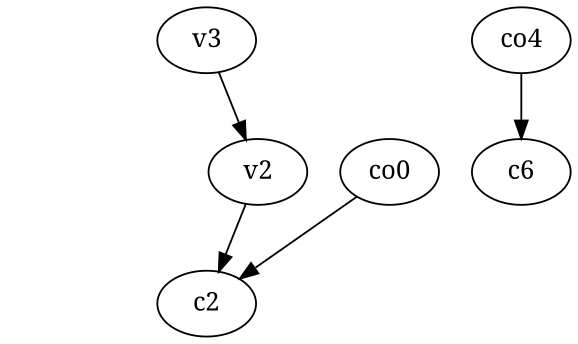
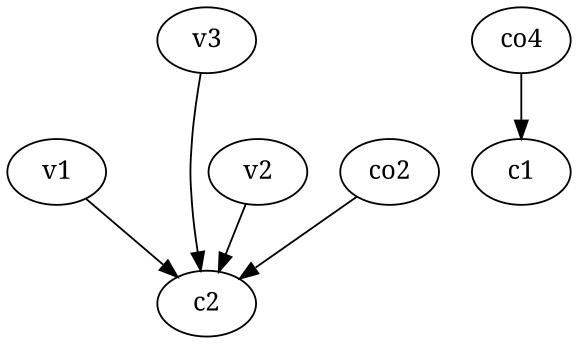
edge "v3" -> "v2": now "v3" -> "c2"
node "v1": added
node "co0": label "co0" -> "co2"
node "c6": label "c6" -> "c1"
